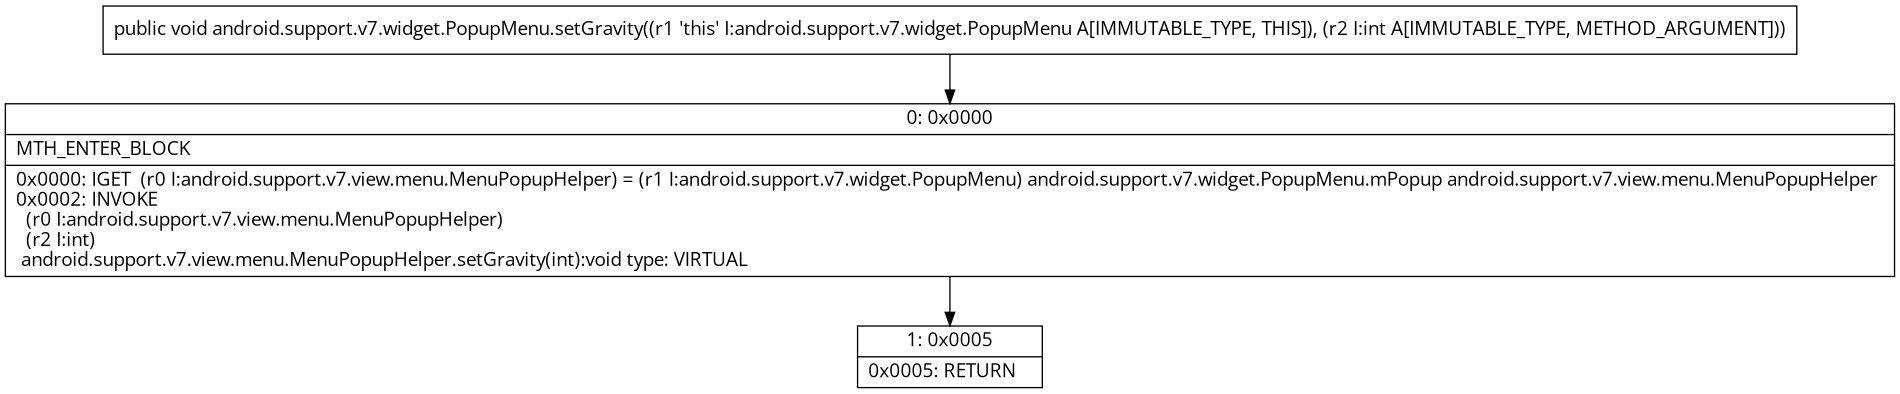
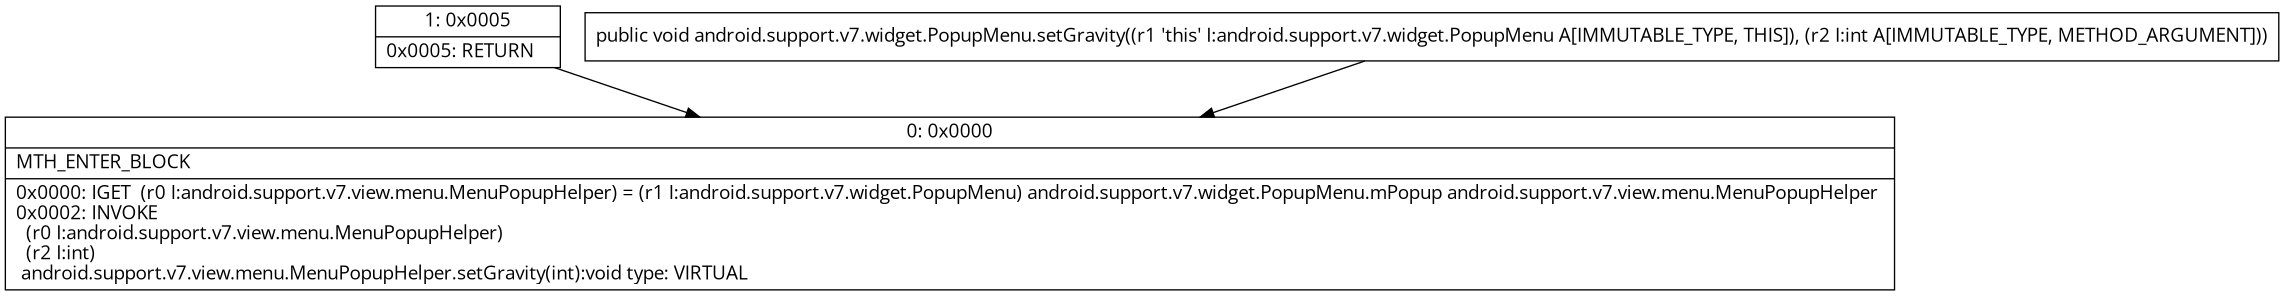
edge "0: 0x0000" -> "1: 0x0005": reversed
